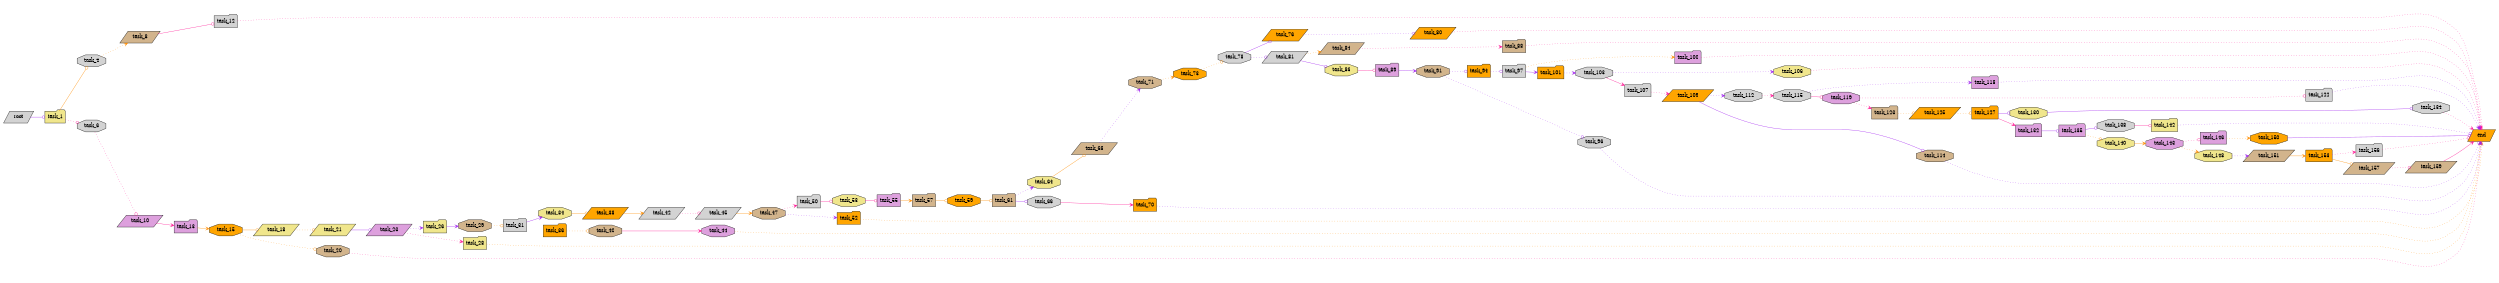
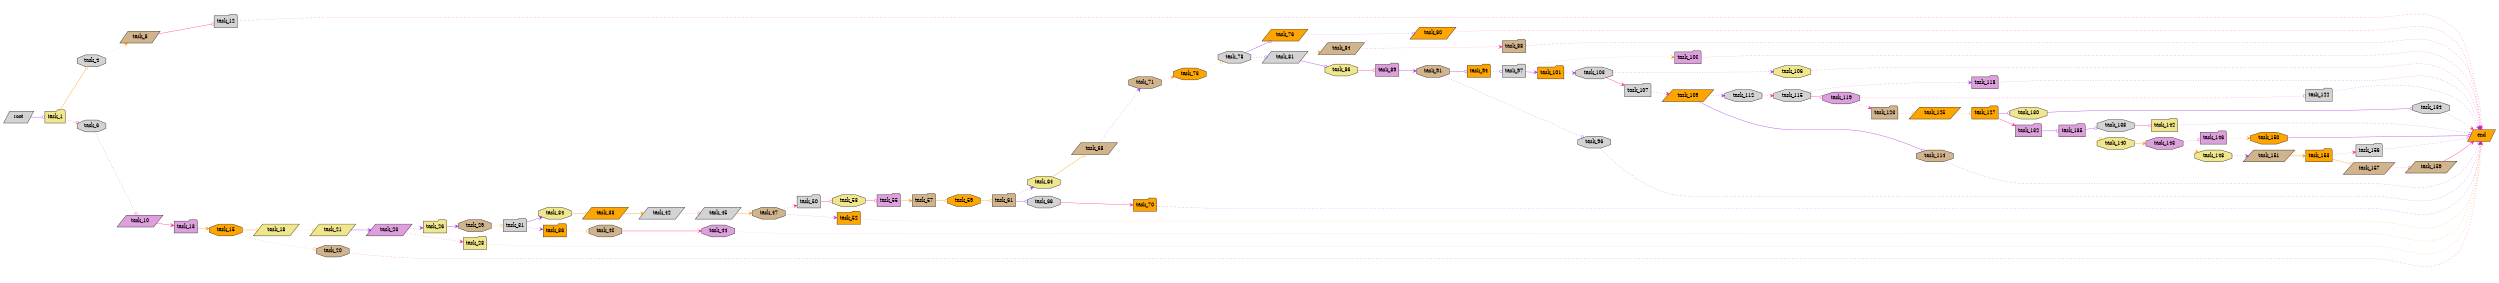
edge "task_91" -> "task_94": style dotted -> solid
edge "task_31" -> "task_36": added
edge "task_21" -> "task_23": arrowhead odot -> vee
